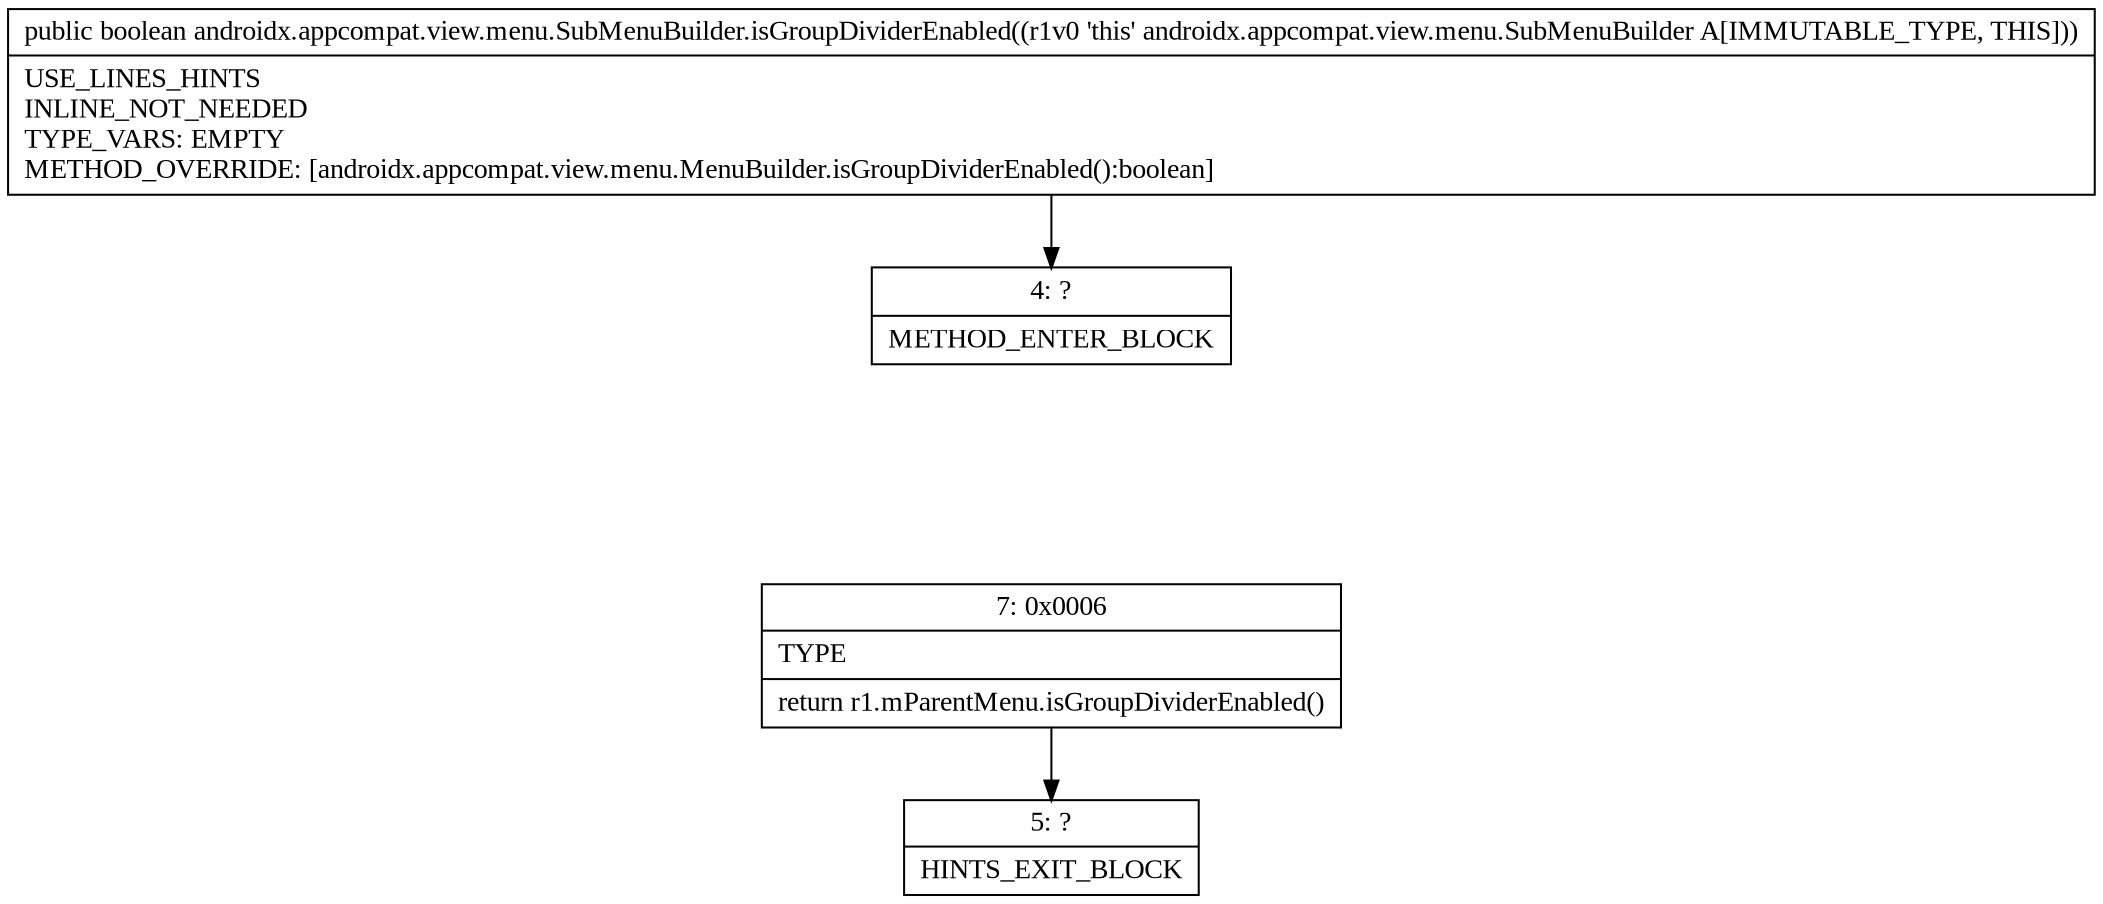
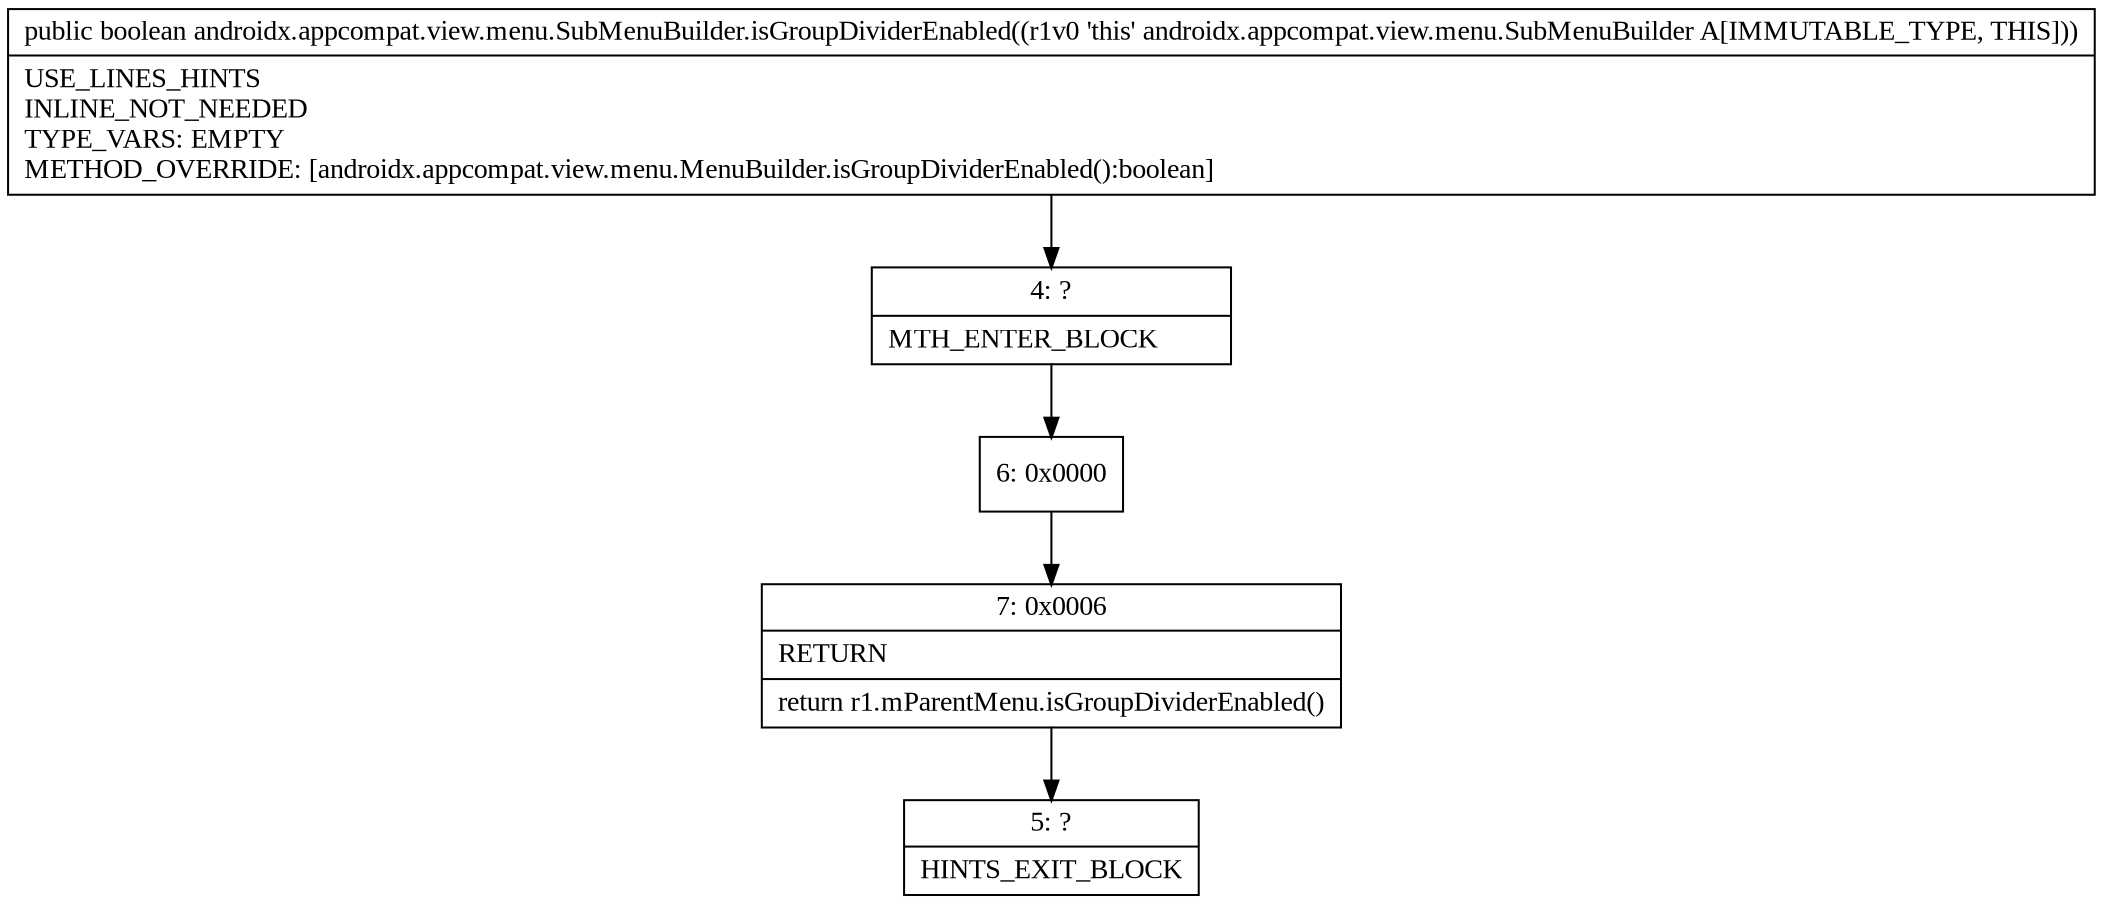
node "4: ?": text "METHOD_ENTER_BLOCK" -> "MTH_ENTER_BLOCK"
node "6: 0x0000": added
node "7: 0x0006": text "TYPE" -> "RETURN"
